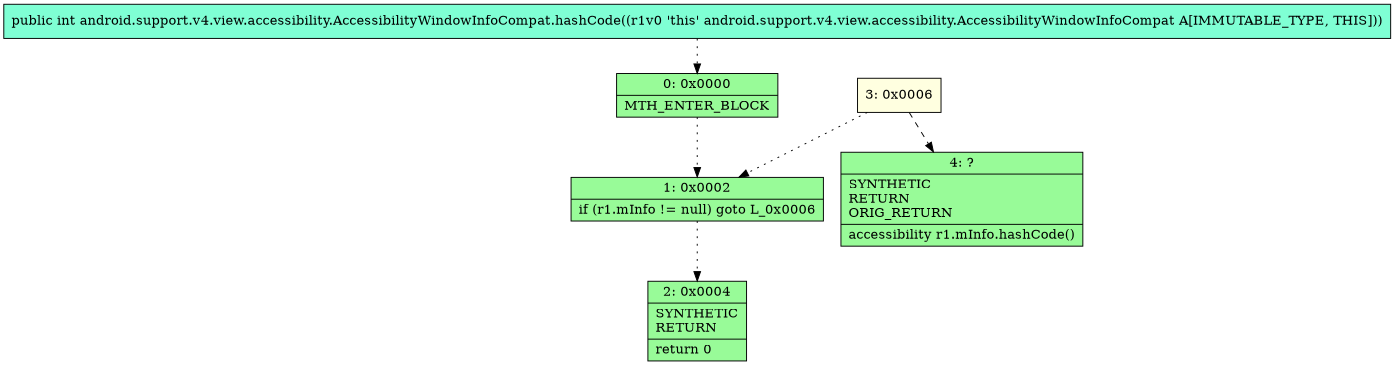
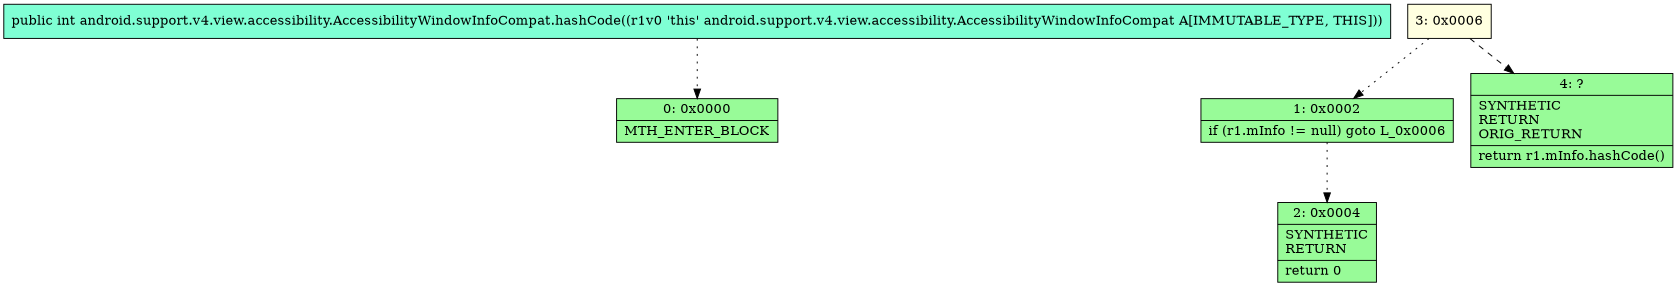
edge "0: 0x0000" -> "1: 0x0002": removed
node "4: ?": text "accessibility r1.mInfo.hashCode()" -> "return r1.mInfo.hashCode()"
